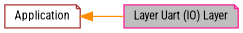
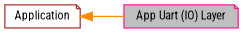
node "Layer Uart (IO) Layer": label "Layer Uart (IO) Layer" -> "App Uart (IO) Layer"
